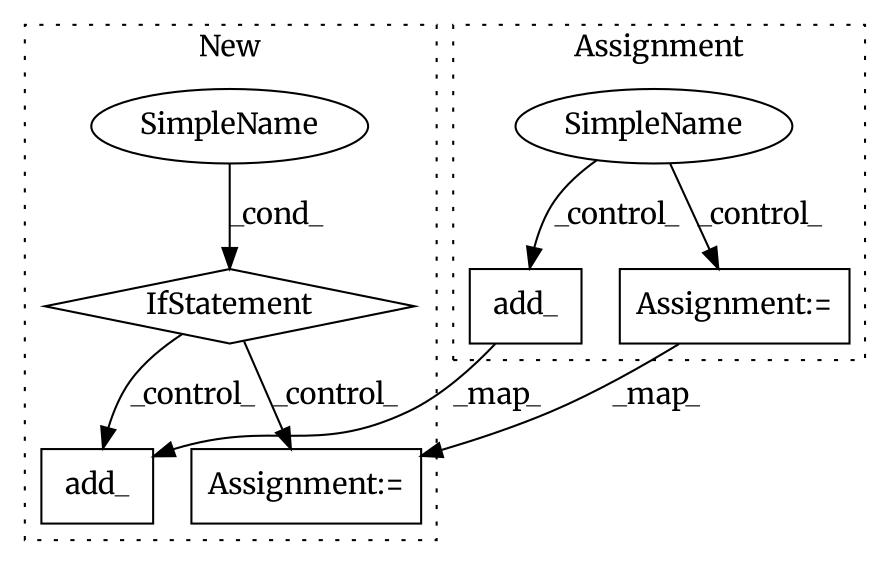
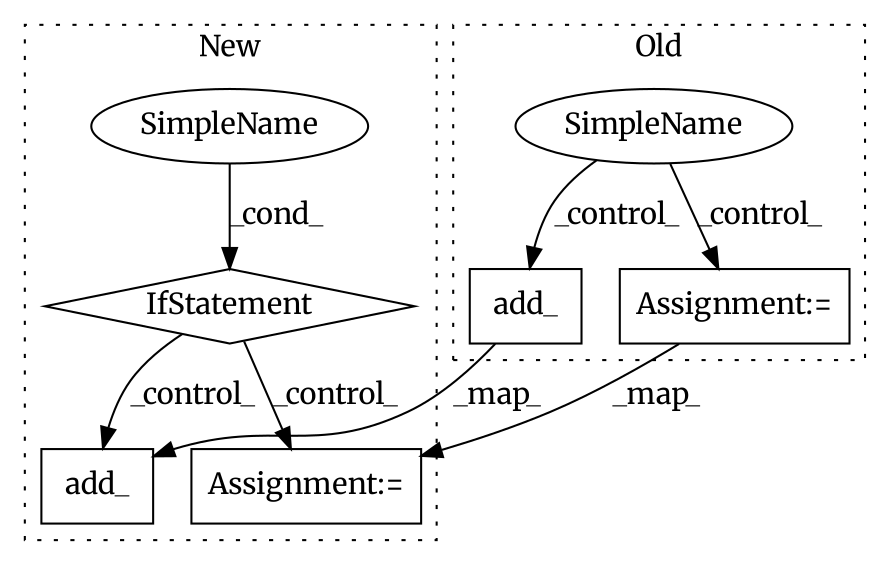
cluster "Assignment": label "Assignment" -> "Old"
